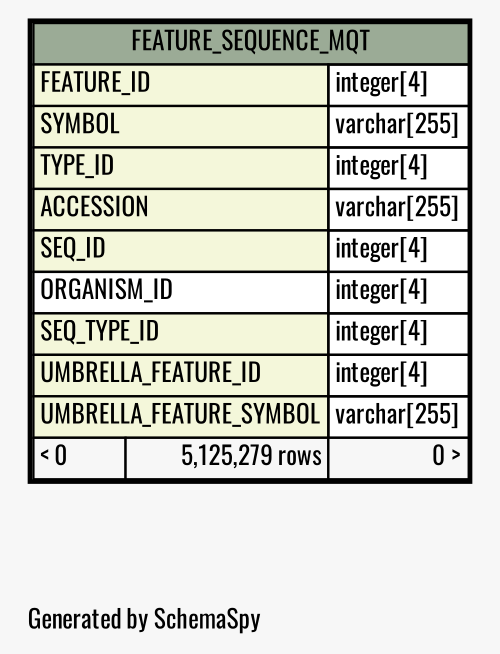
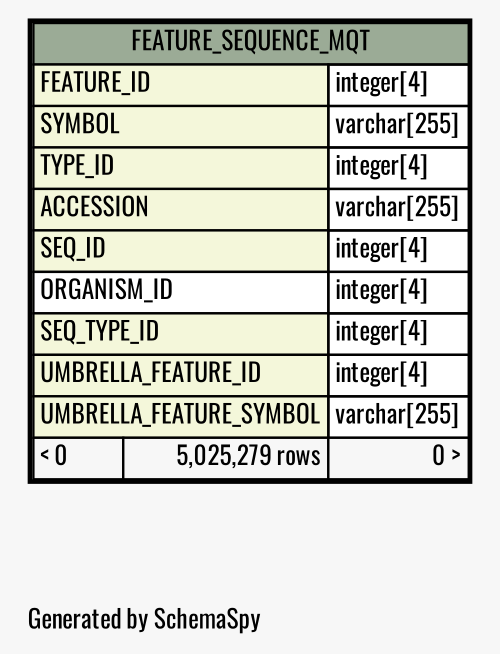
node "FEATURE_SEQUENCE_MQT": text "5,125,279 rows" -> "5,025,279 rows"
